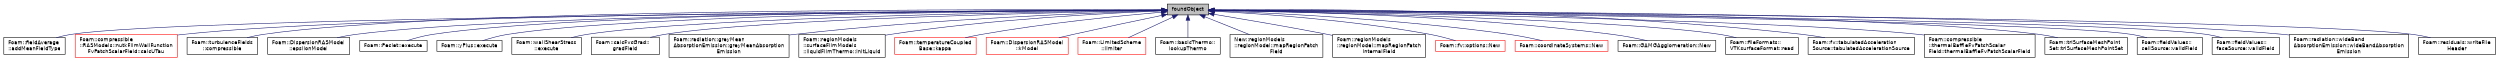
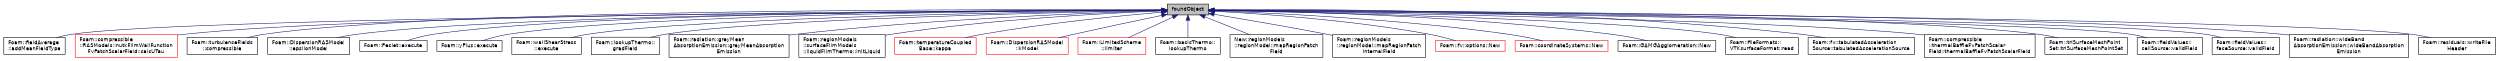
node "Foam::calcFvcGrad:: gradField": label "Foam::calcFvcGrad:: gradField" -> "Foam::lookupThermo:: gradField"
